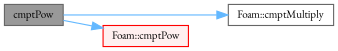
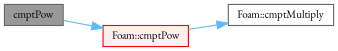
edge "cmptPow" -> "Foam::cmptMultiply": now "Foam::cmptPow" -> "Foam::cmptMultiply"
